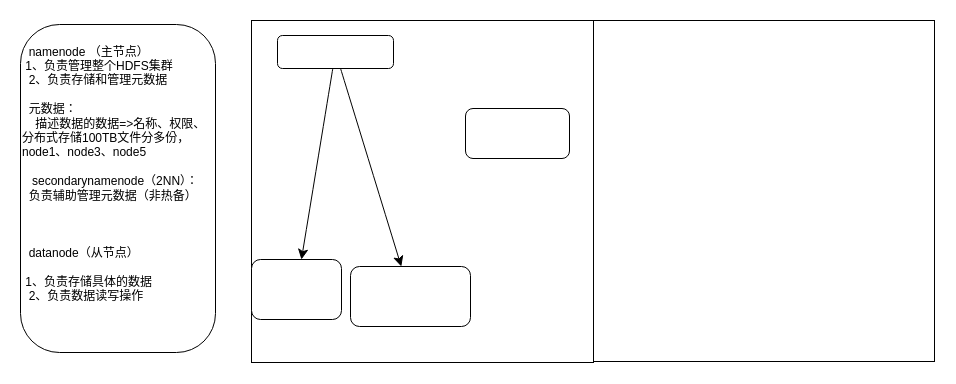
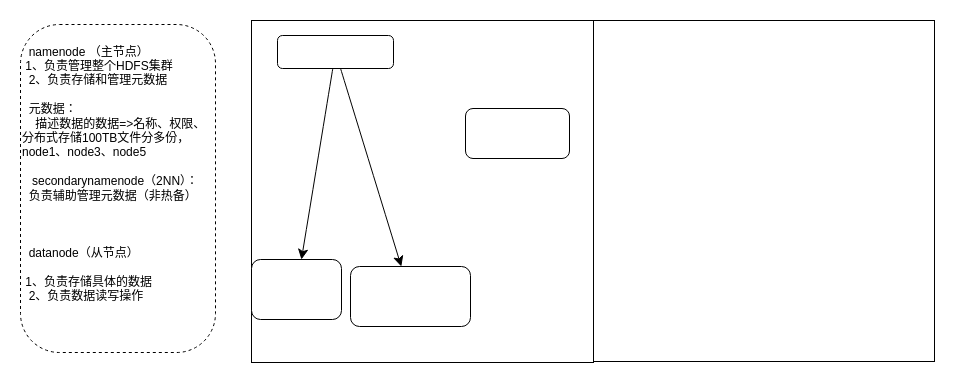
node "namenode （主节点） 1、负责管理整个HDFS集群 2、负责存储和管理元数据 元数据： 描述数据的数据=>名称、权限、分布式存储100TB文件分多份， node1、node3、node5 secondarynamenode（2NN）： 负责辅助管理元数据（非热备） datanode（从节点） 1、负责存储具体的数据 2、负责数据读写操作": style solid -> dashed
